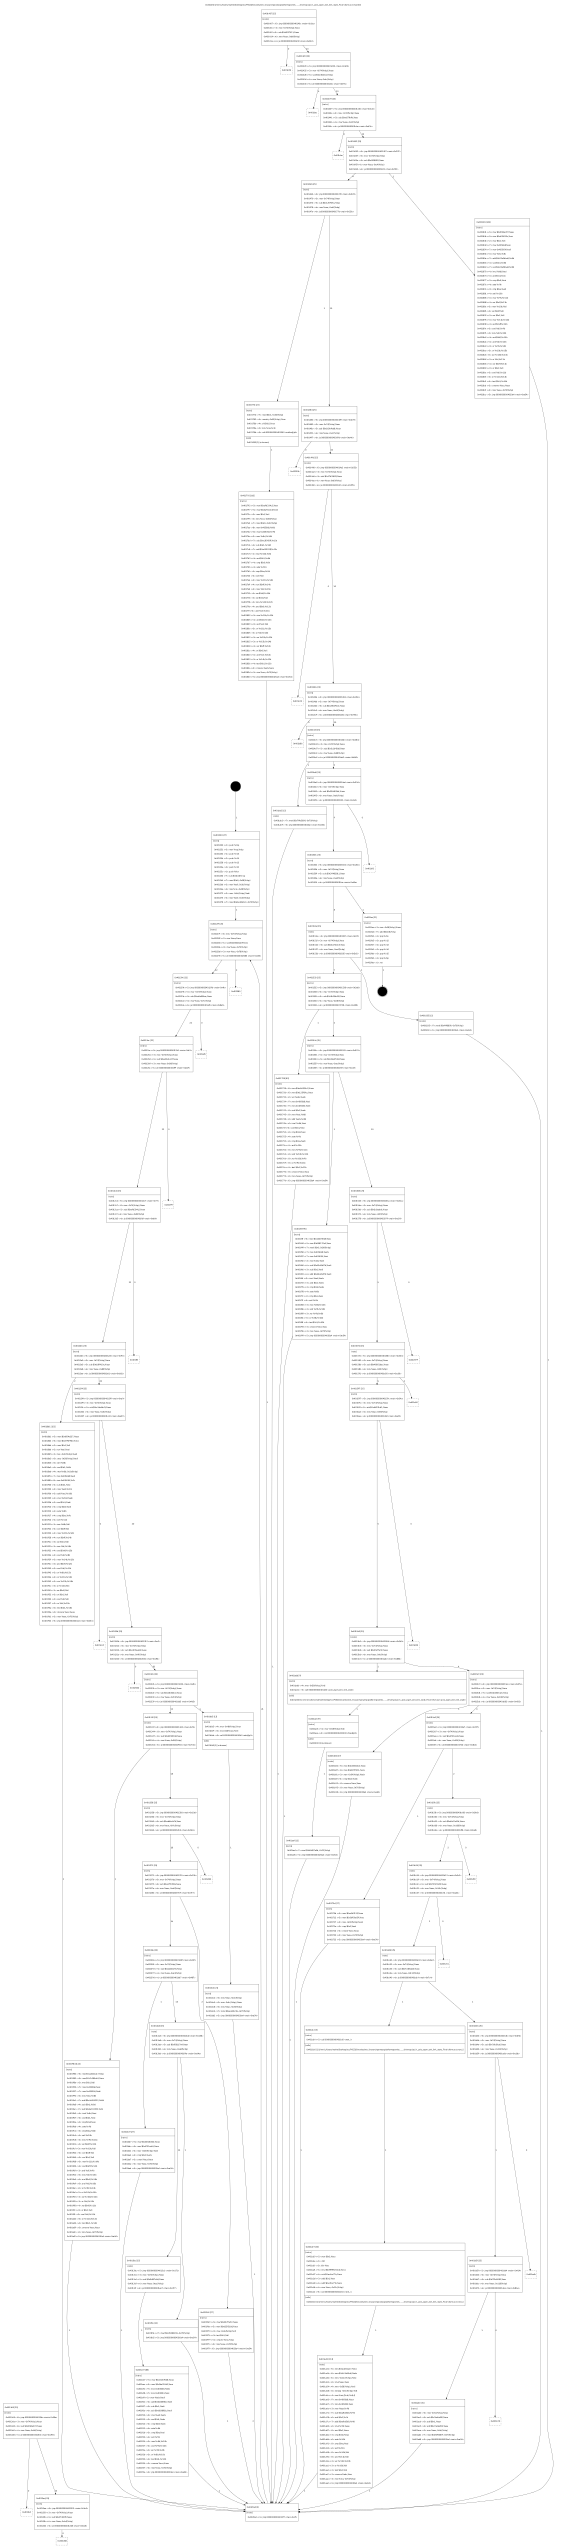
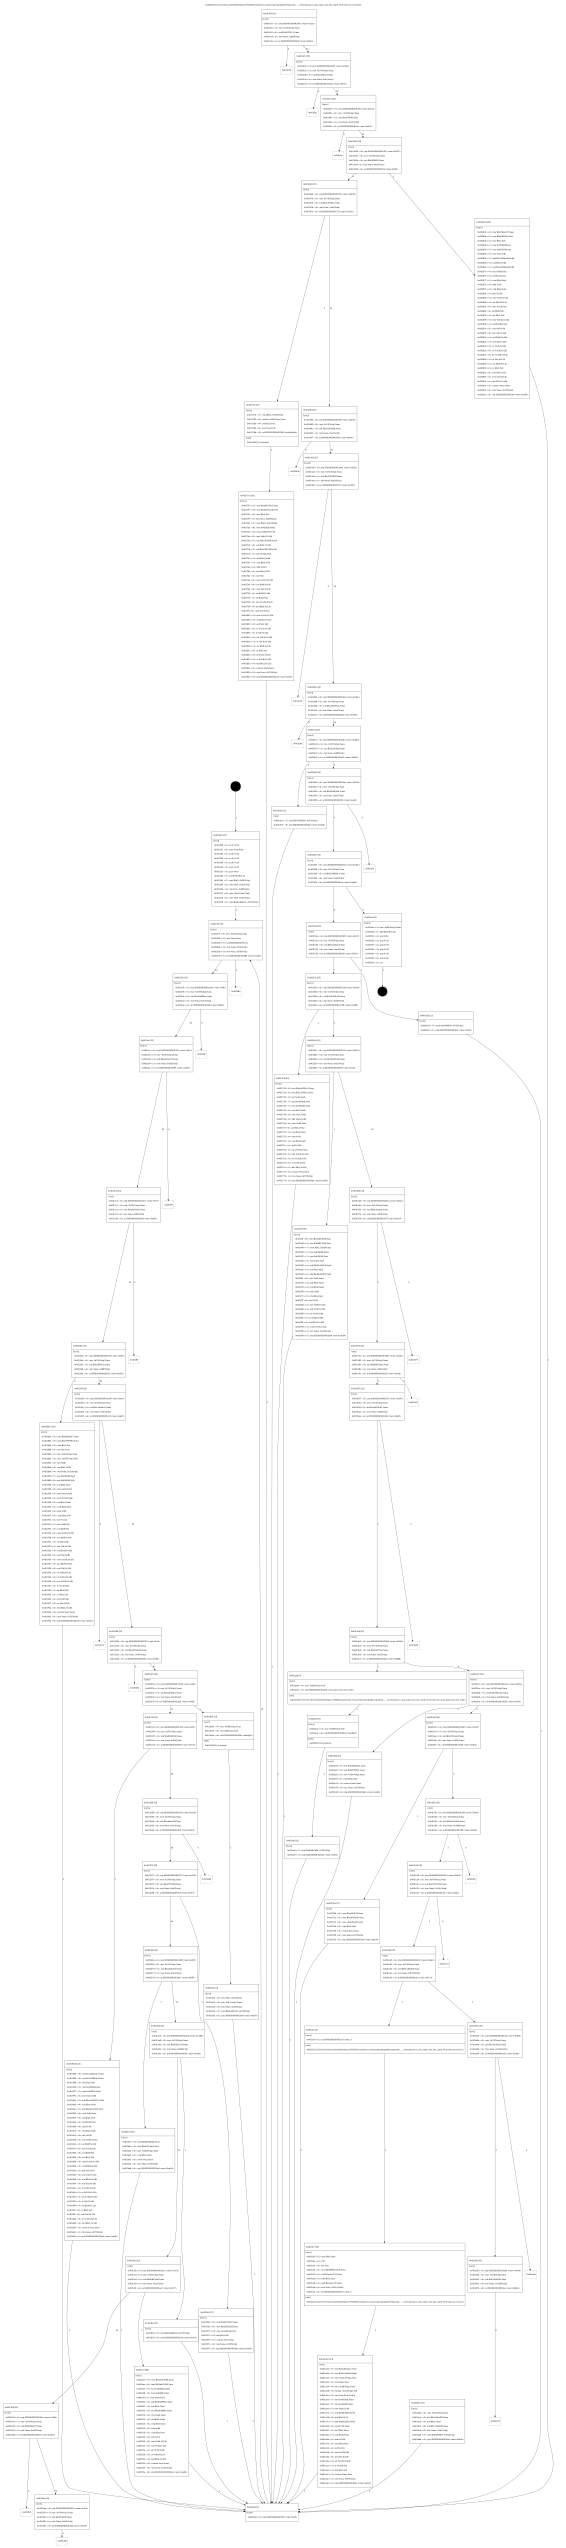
edge "0x40165f [25]" -> "0x401abe [31]": removed, label "1"
edge "0x4013bc [25]" -> "0x4013d5 [25]": added, label "13"
